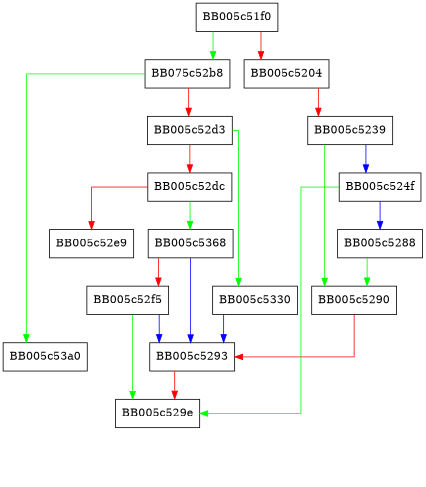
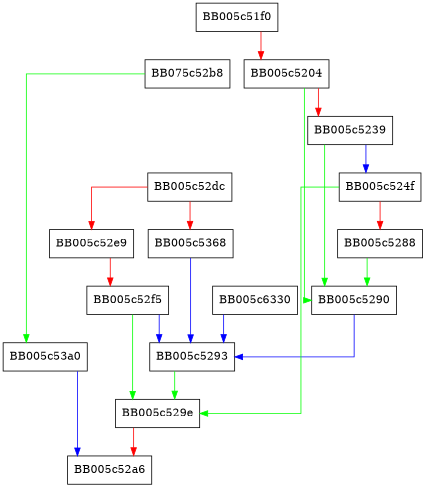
edge "BB005c51f0" -> "BB075c52b8": removed
node "BB005c52d3": removed
edge "BB005c5204" -> "BB005c5290": added
edge "BB005c52dc" -> "BB005c5368": color green -> red
edge "BB005c524f" -> "BB005c5288": color blue -> red
edge "BB005c5368" -> "BB005c52f5": now "BB005c52e9" -> "BB005c52f5"
node "BB005c5330": label "BB005c5330" -> "BB005c6330"
edge "BB005c5290" -> "BB005c5293": color red -> blue
edge "BB005c5293" -> "BB005c529e": color red -> green
node "BB005c52a6": added
